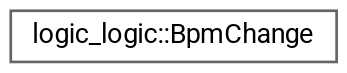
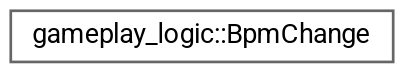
node "logic_logic::BpmChange": label "logic_logic::BpmChange" -> "gameplay_logic::BpmChange"
